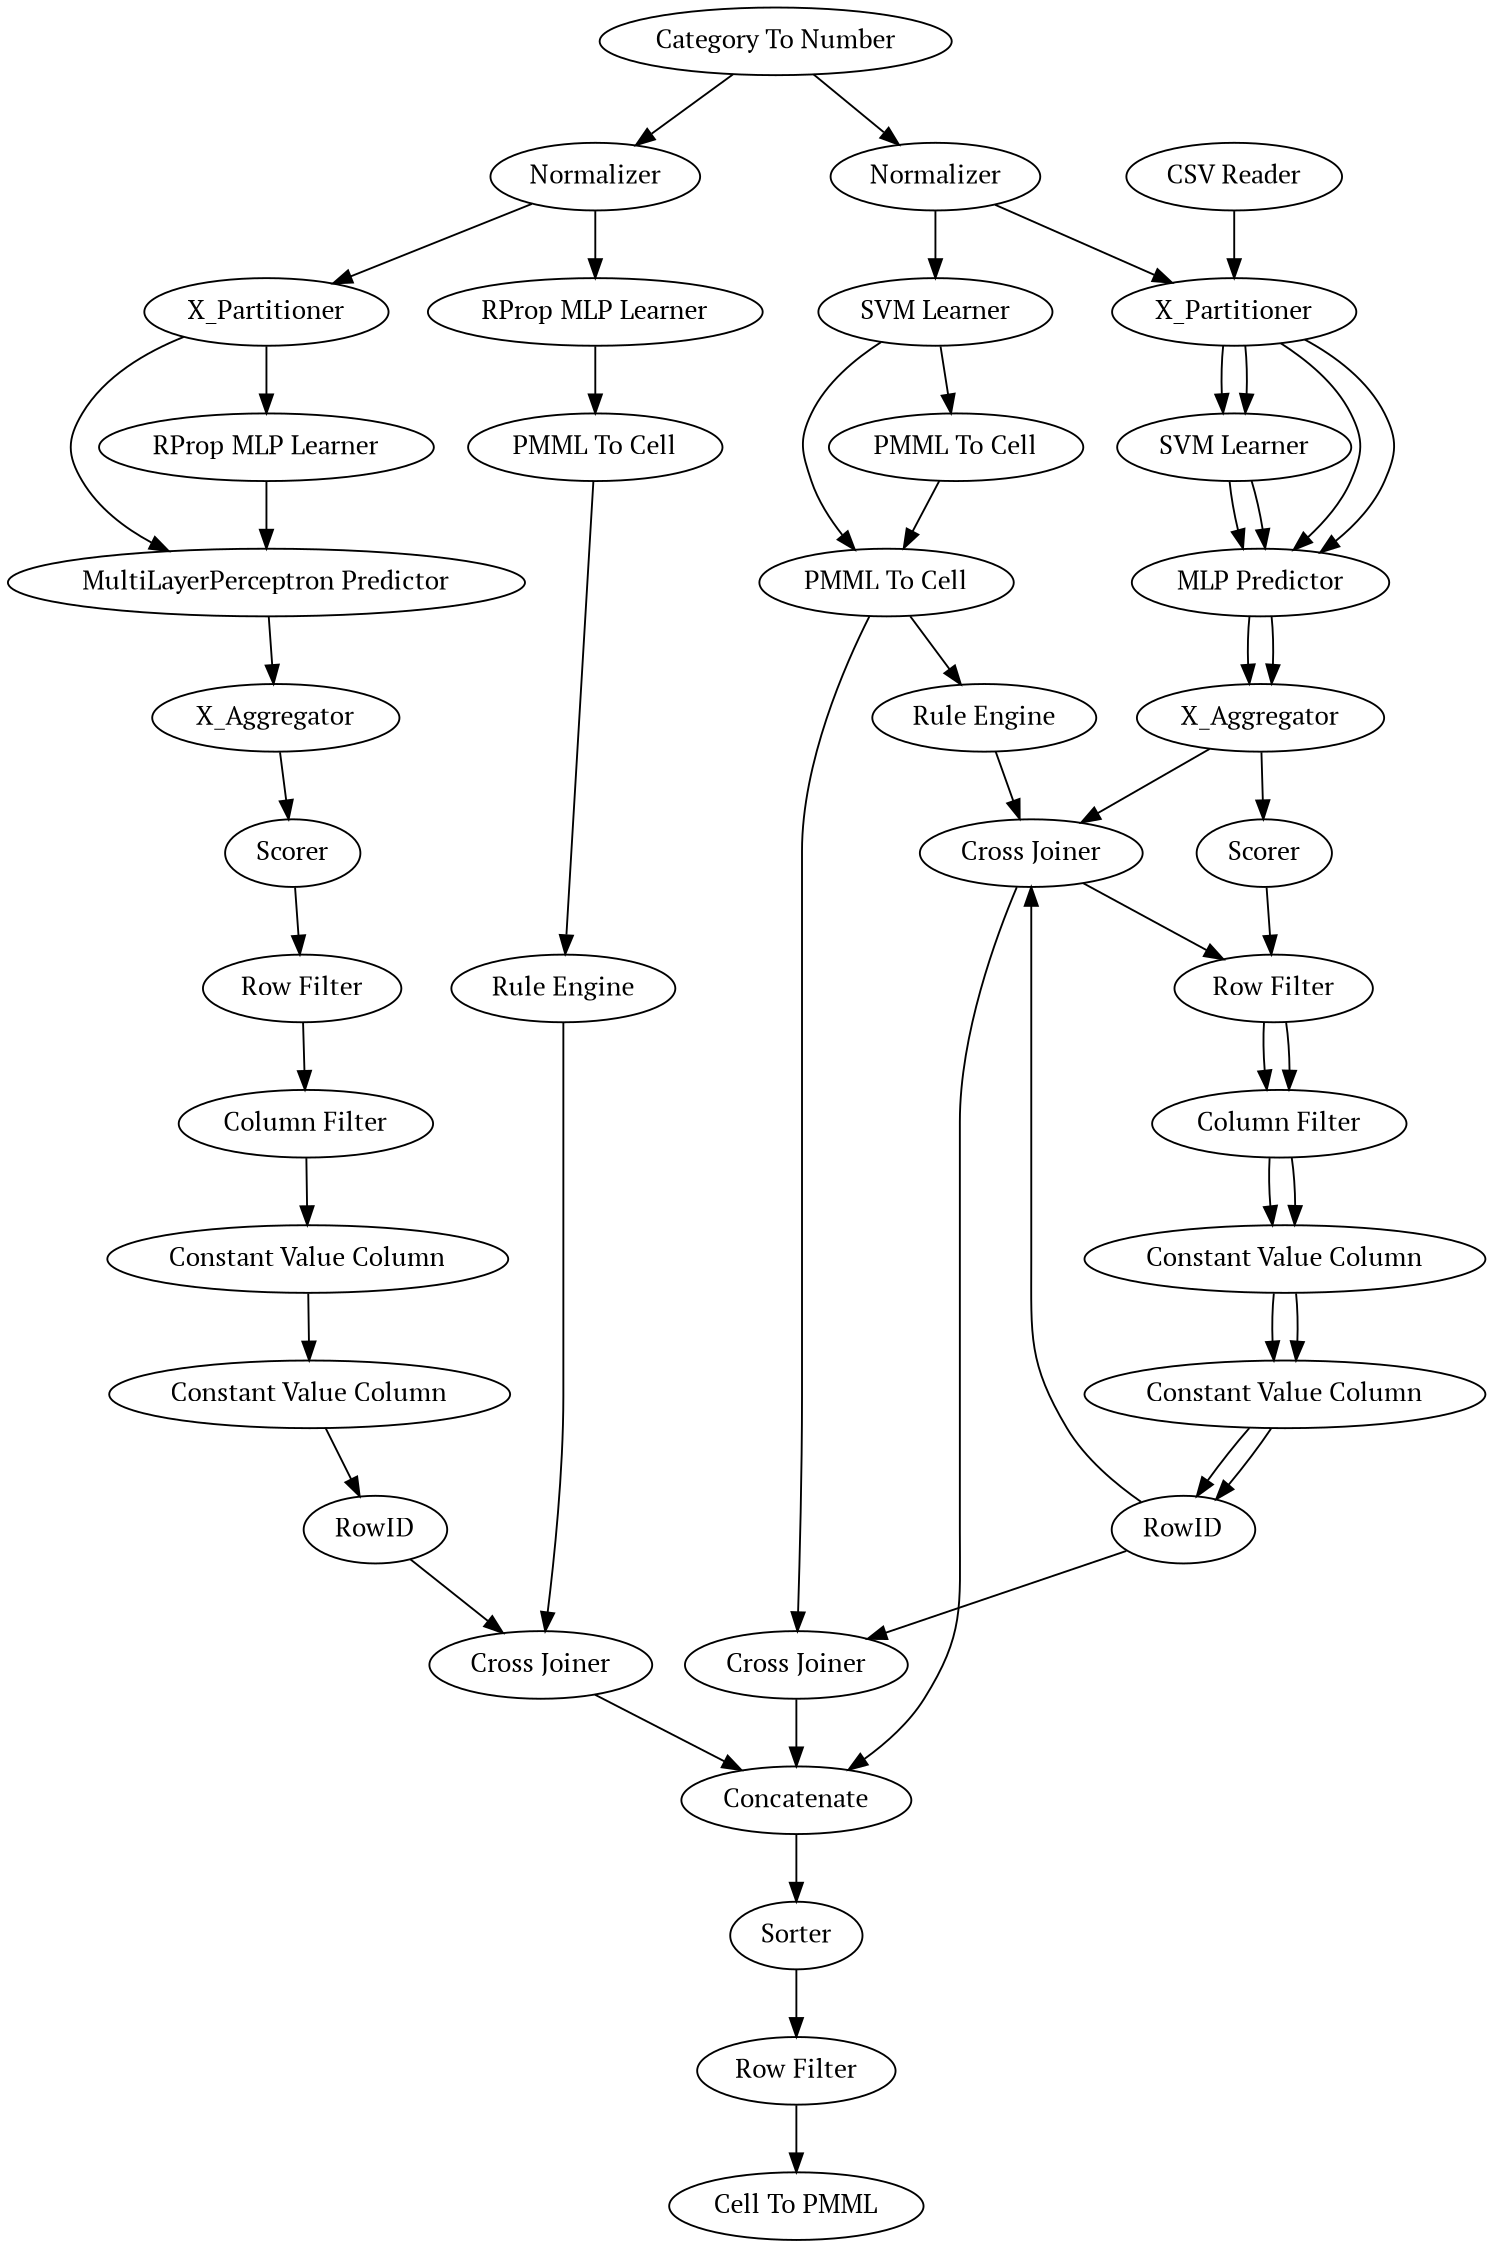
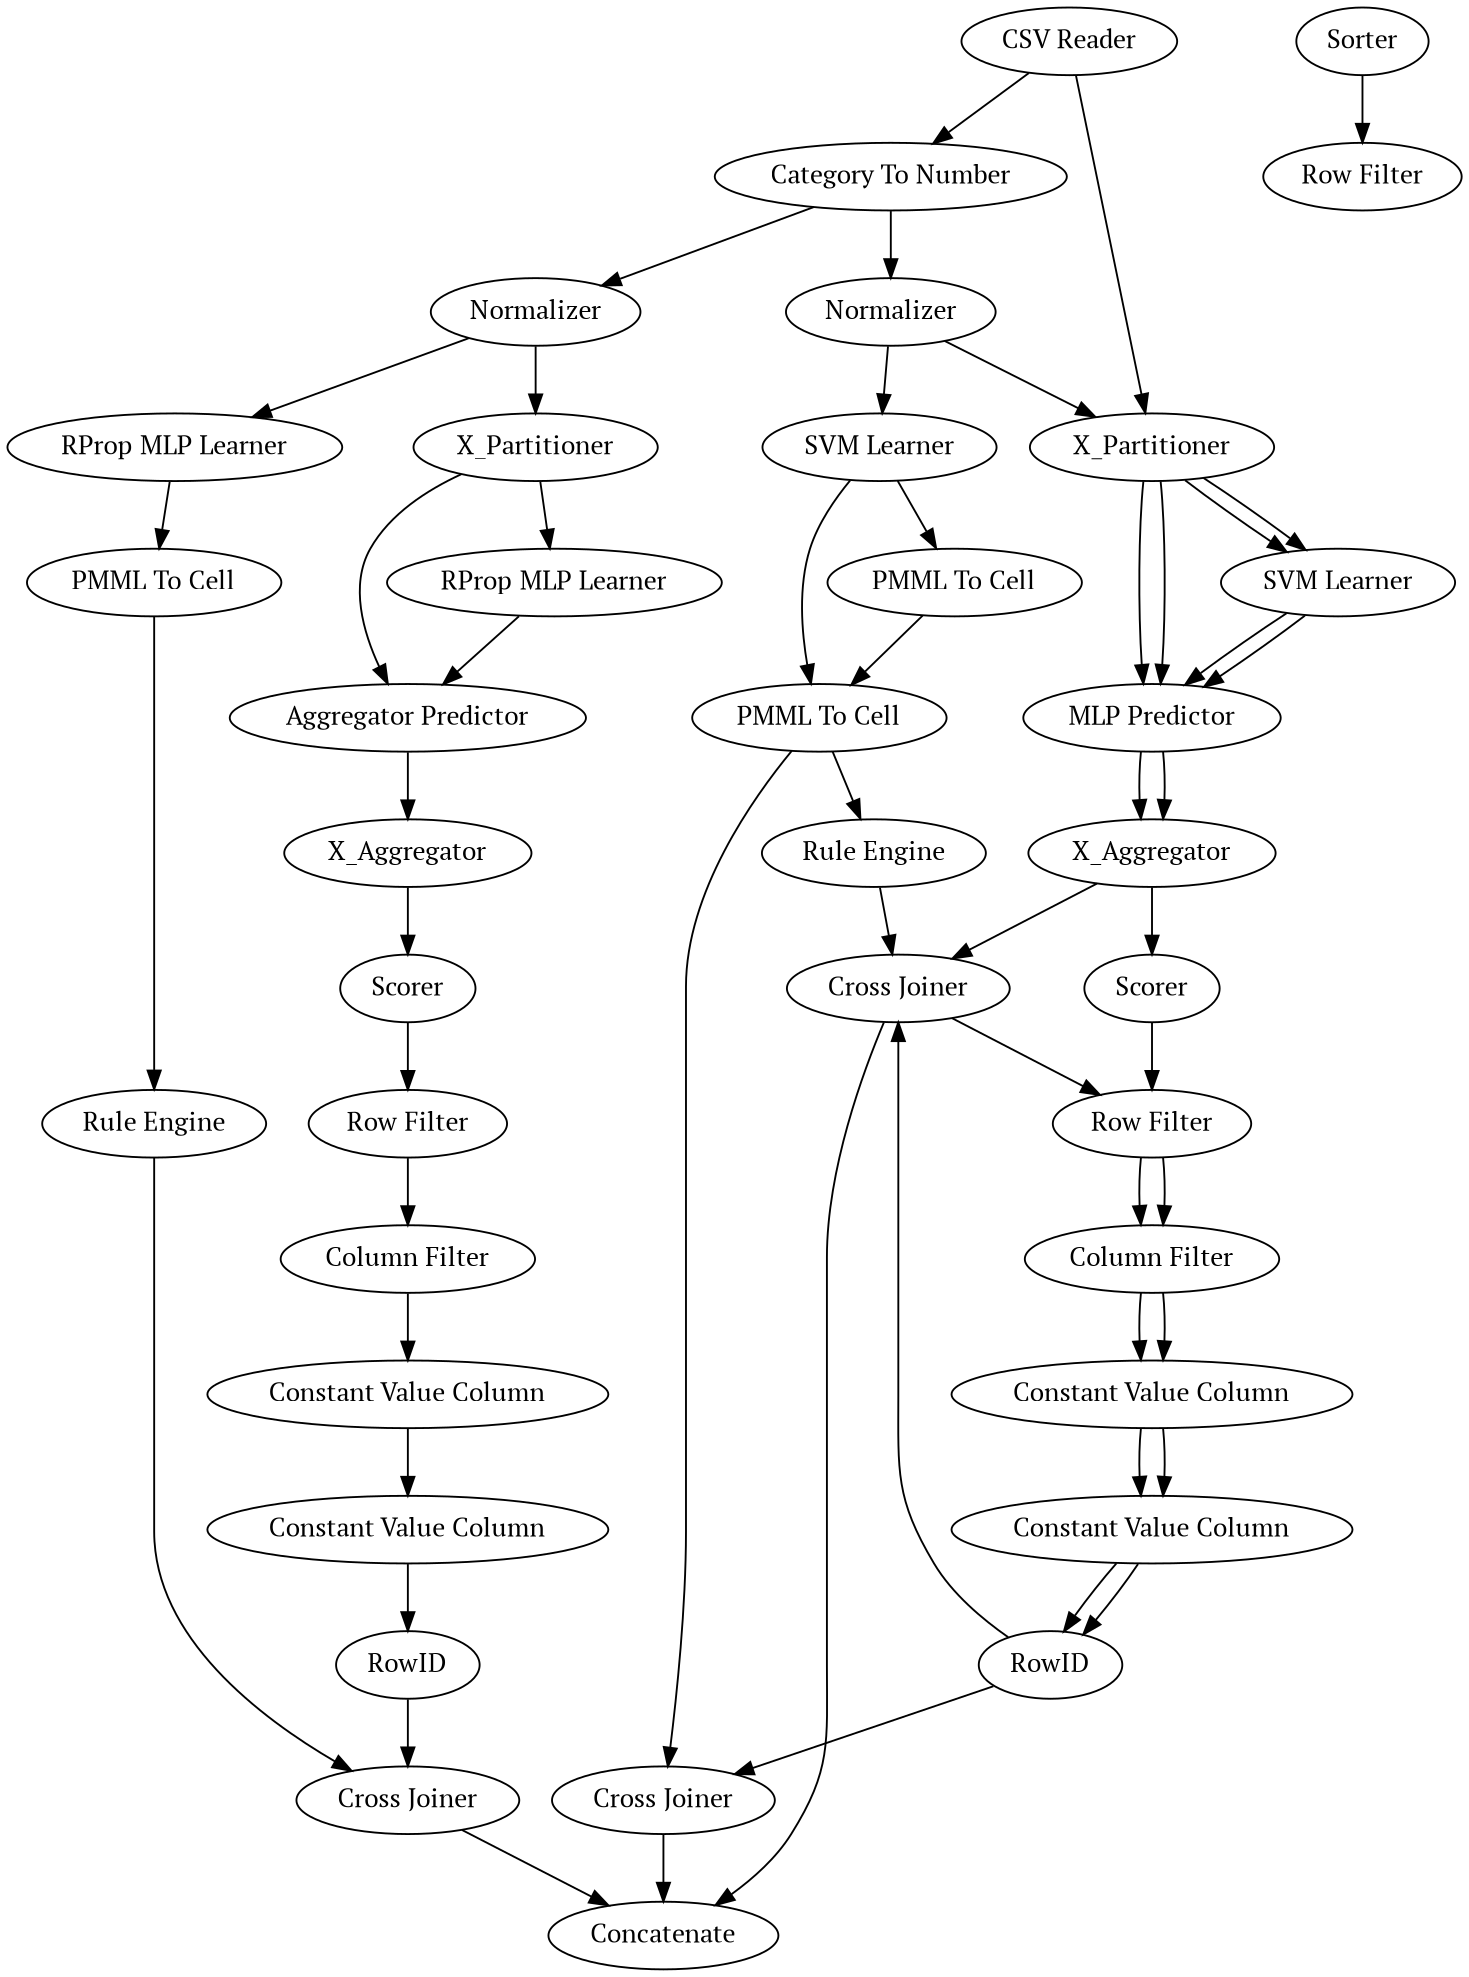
edge "CSV Reader" -> "Category To Number": added
node "MultiLayerPerceptron Predictor": label "MultiLayerPerceptron Predictor" -> "Aggregator Predictor"
edge "Concatenate" -> "Sorter": removed
node "Cell To PMML": removed
